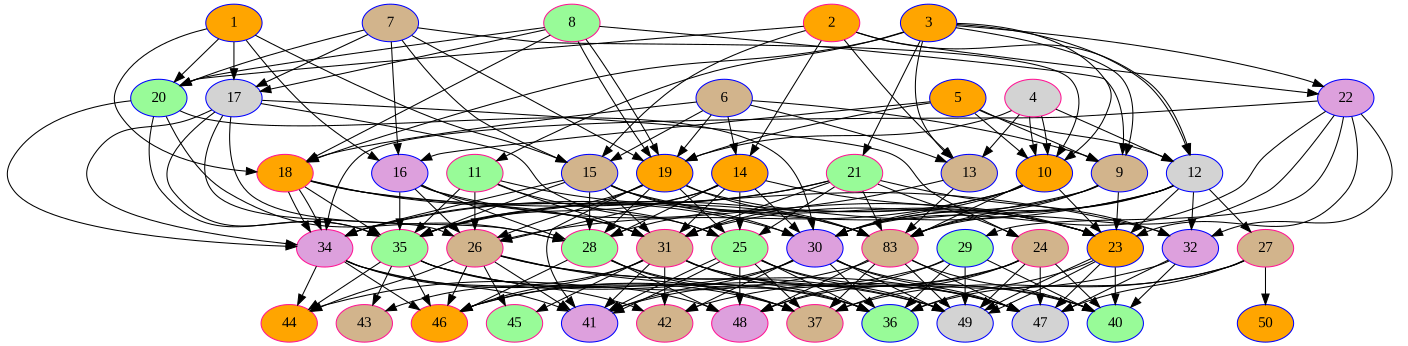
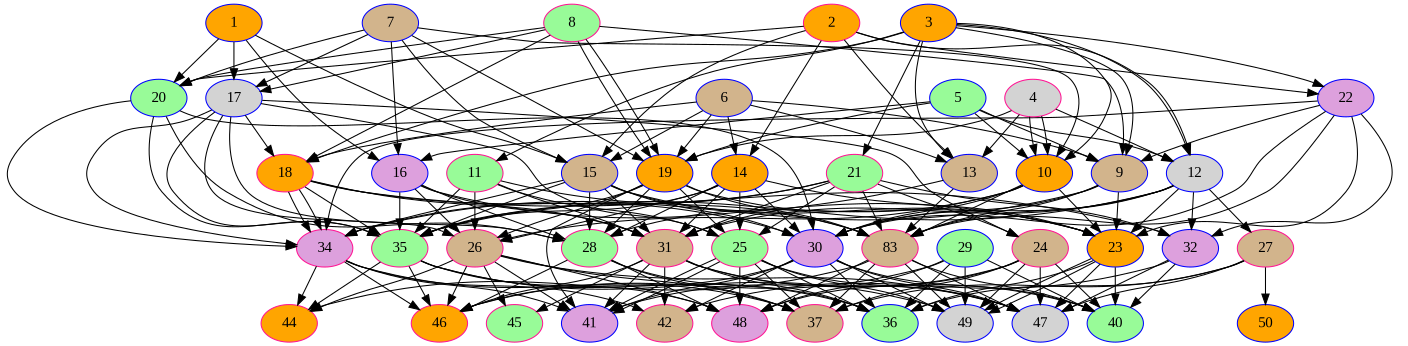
node "5": fillcolor orange -> palegreen
edge "1" -> "18": now "17" -> "18"
edge "22" -> "29": now "22" -> "9"
edge "26" -> "49": now "26" -> "48"
node "43": removed
